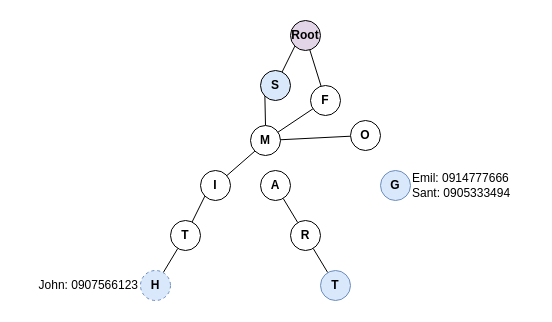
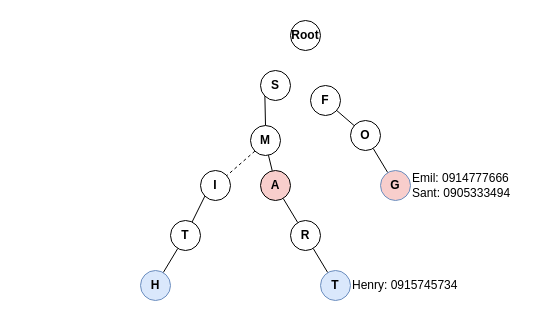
node "Root": fillcolor #e1d5e7 -> #ffffff
edge "Root" -- "S": removed
edge "Root" -- "F": removed
node "S": fillcolor #dae8fc -> #ffffff
edge "F" -- "M": now "F" -- "O"
edge "O" -- "M": now "O" -- "G"
edge "M" -- "A": added
edge "M" -- "I": style solid -> dashed
node "A": fillcolor #ffffff -> #f8cecc
node "G": fillcolor #dae8fc -> #f8cecc
node "John: 0907566123": removed
node "H": style dashed -> solid
node "Henry: 0915745734": added
